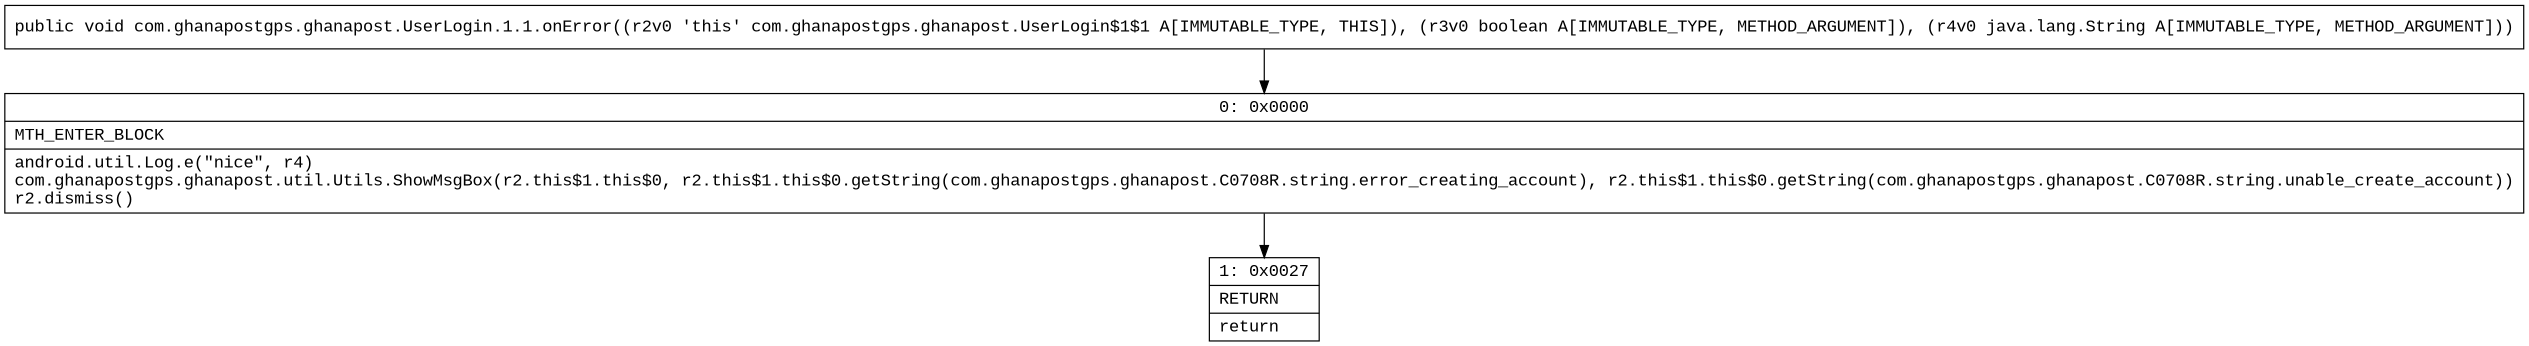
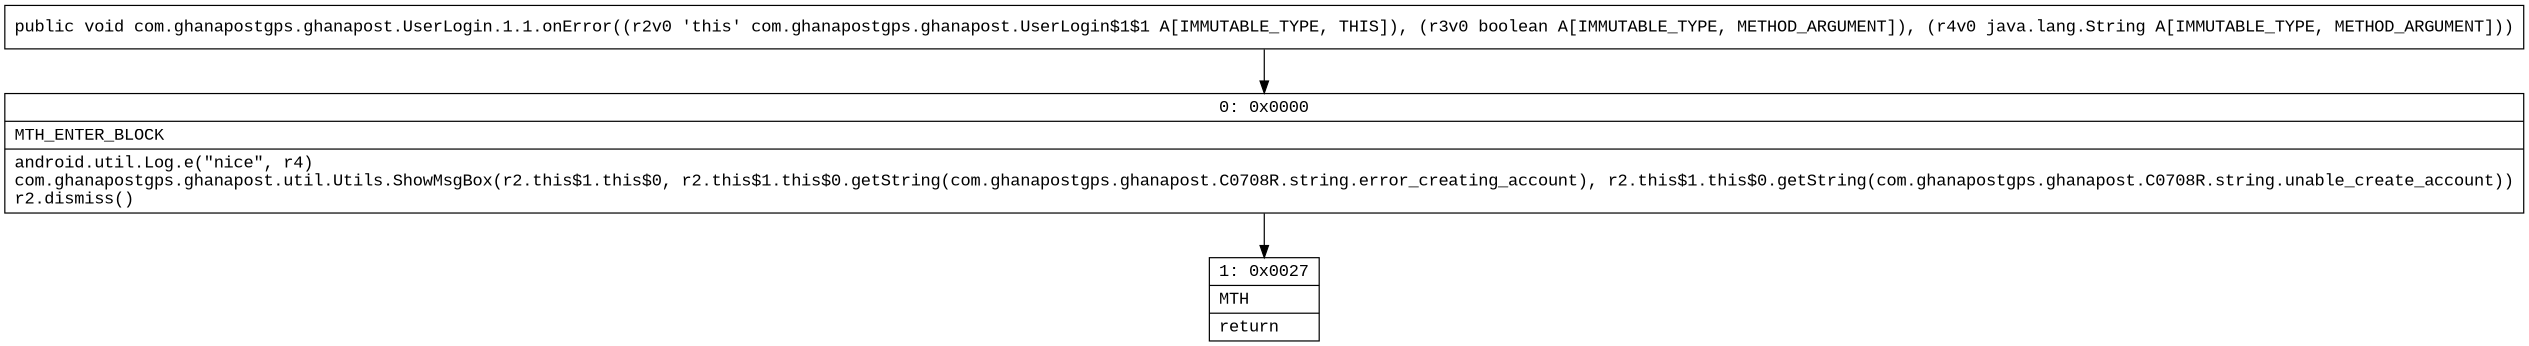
node "1: 0x0027": text "RETURN" -> "MTH"
